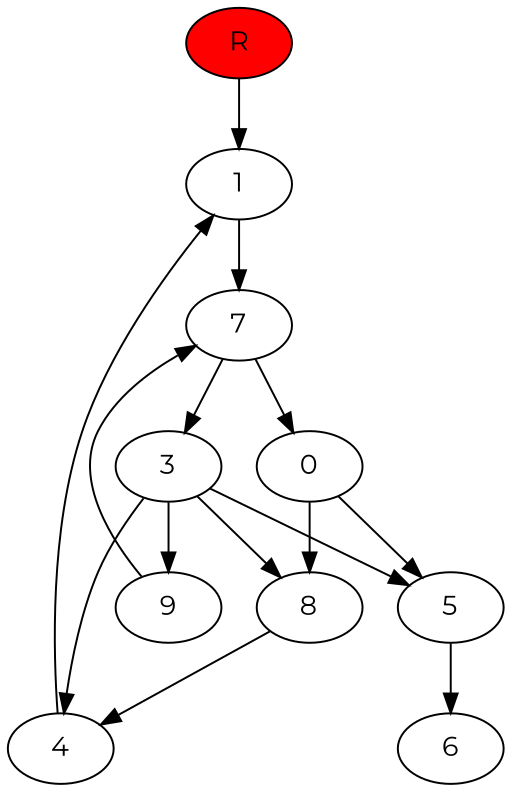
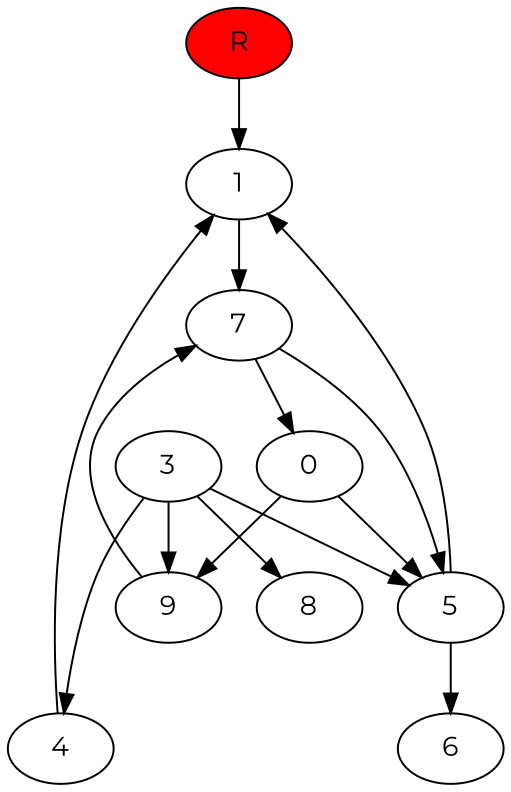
edge "5" -> "1": added
edge "7" -> "3": now "7" -> "5"
edge "0" -> "8": now "0" -> "9"
edge "8" -> "4": removed
